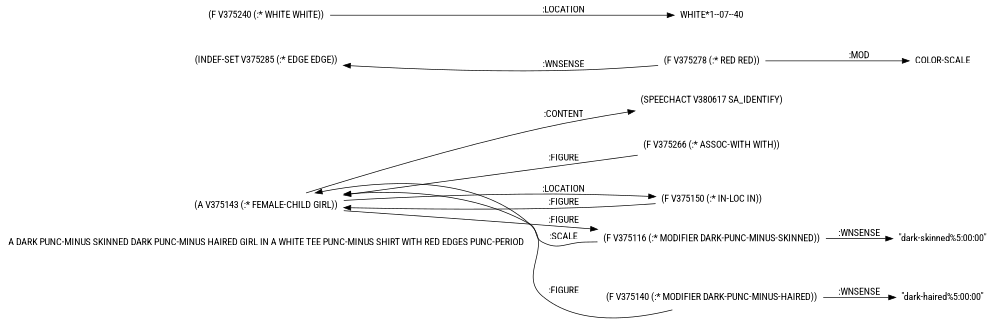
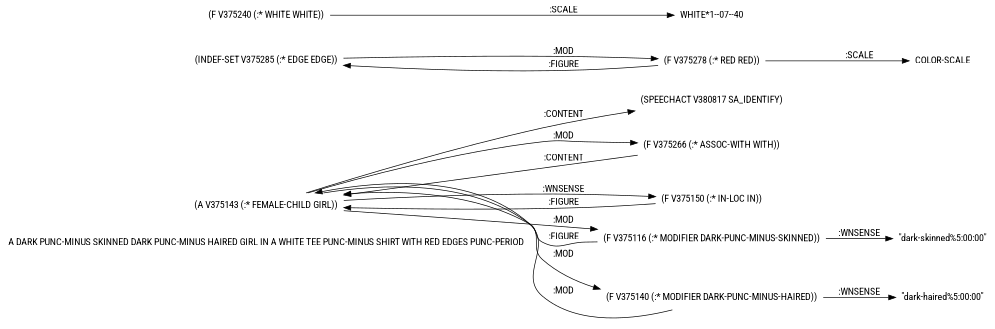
edge "(F V375240 (:* WHITE WHITE))" -> "WHITE*1--07--40": label ":LOCATION" -> ":SCALE"
edge "(INDEF-SET V375285 (:* EDGE EDGE))" -> "(F V375278 (:* RED RED))": added, label ":MOD"
edge "(F V375278 (:* RED RED))" -> "COLOR-SCALE": label ":MOD" -> ":SCALE"
edge "(F V375278 (:* RED RED))" -> "(INDEF-SET V375285 (:* EDGE EDGE))": label ":WNSENSE" -> ":FIGURE"
node "(SPEECHACT V380617 SA_IDENTIFY)": label "(SPEECHACT V380617 SA_IDENTIFY)" -> "(SPEECHACT V380817 SA_IDENTIFY)"
edge "(A V375143 (:* FEMALE-CHILD GIRL))" -> "(F V375266 (:* ASSOC-WITH WITH))": added, label ":MOD"
edge "(F V375266 (:* ASSOC-WITH WITH))" -> "(A V375143 (:* FEMALE-CHILD GIRL))": label ":FIGURE" -> ":CONTENT"
edge "(A V375143 (:* FEMALE-CHILD GIRL))" -> "(F V375150 (:* IN-LOC IN))": label ":LOCATION" -> ":WNSENSE"
edge "(A V375143 (:* FEMALE-CHILD GIRL))" -> "(F V375140 (:* MODIFIER DARK-PUNC-MINUS-HAIRED))": added, label ":MOD"
edge "(A V375143 (:* FEMALE-CHILD GIRL))" -> "(F V375116 (:* MODIFIER DARK-PUNC-MINUS-SKINNED))": label ":FIGURE" -> ":MOD"
edge "(F V375116 (:* MODIFIER DARK-PUNC-MINUS-SKINNED))" -> "(A V375143 (:* FEMALE-CHILD GIRL))": label ":SCALE" -> ":FIGURE"
edge "(F V375140 (:* MODIFIER DARK-PUNC-MINUS-HAIRED))" -> "(A V375143 (:* FEMALE-CHILD GIRL))": label ":FIGURE" -> ":MOD"
